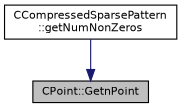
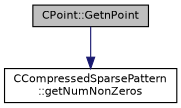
edge "CCompressedSparsePattern ::getNumNonZeros" -> "CPoint::GetnPoint": reversed
